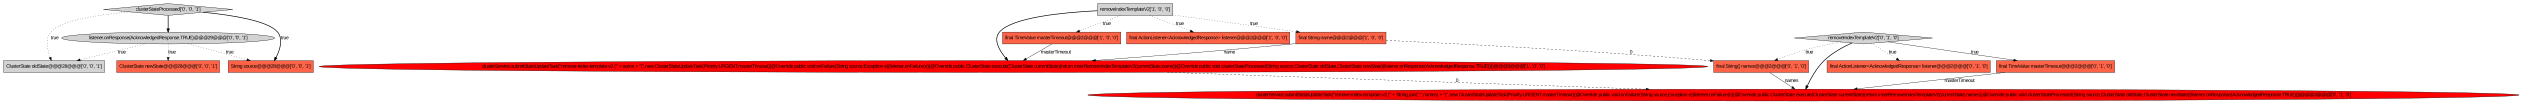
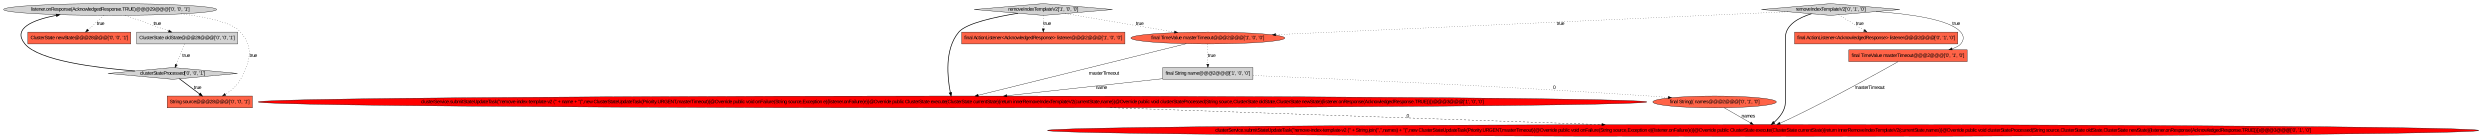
node "removeIndexTemplateV2['1', '0', '0']": shape box -> diamond
edge "clusterStateProcessed['0', '0', '1']" -> "ClusterState oldState@@@28@@@['0', '0', '1']": reversed
edge "removeIndexTemplateV2['1', '0', '0']" -> "final String name@@@2@@@['1', '0', '0']": now "final TimeValue masterTimeout@@@2@@@['1', '0', '0']" -> "final String name@@@2@@@['1', '0', '0']"
node "final TimeValue masterTimeout@@@2@@@['1', '0', '0']": shape box -> ellipse
node "final String name@@@2@@@['1', '0', '0']": fillcolor tomato -> lightgray
edge "final String name@@@2@@@['1', '0', '0']" -> "final String(( names@@@2@@@['0', '1', '0']": style dashed -> dotted
edge "removeIndexTemplateV2['0', '1', '0']" -> "final String(( names@@@2@@@['0', '1', '0']": now "removeIndexTemplateV2['0', '1', '0']" -> "final TimeValue masterTimeout@@@2@@@['1', '0', '0']"
node "final String(( names@@@2@@@['0', '1', '0']": shape box -> ellipse
